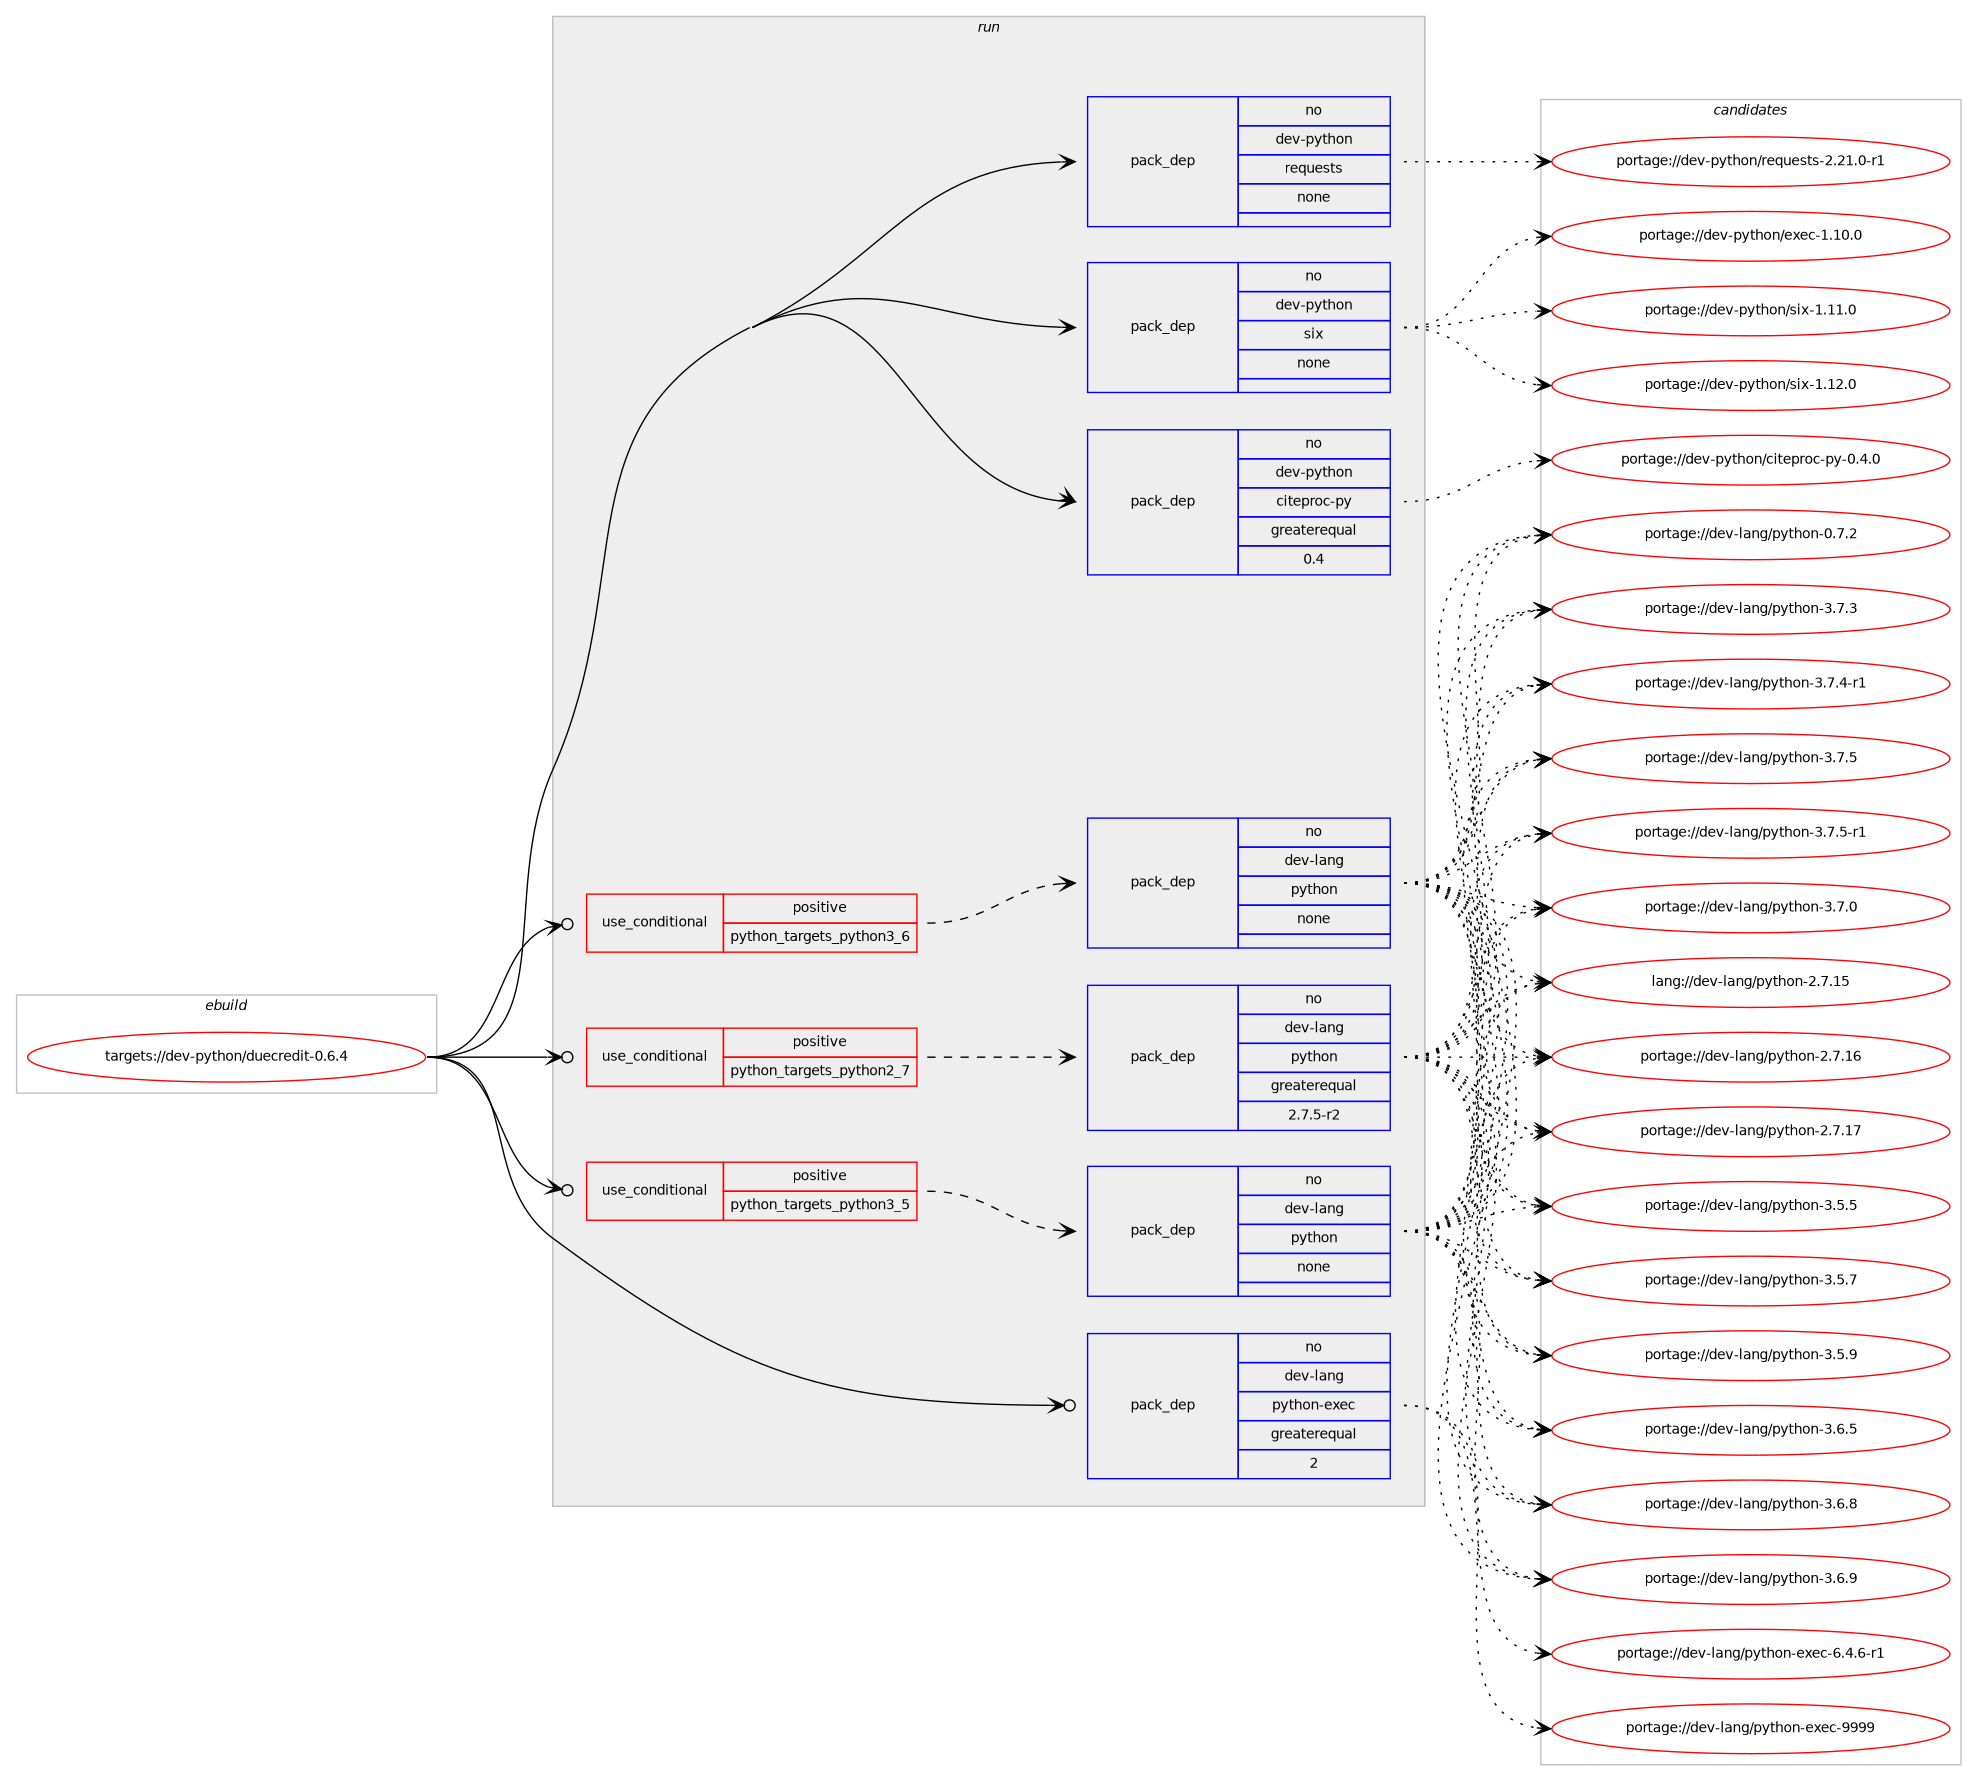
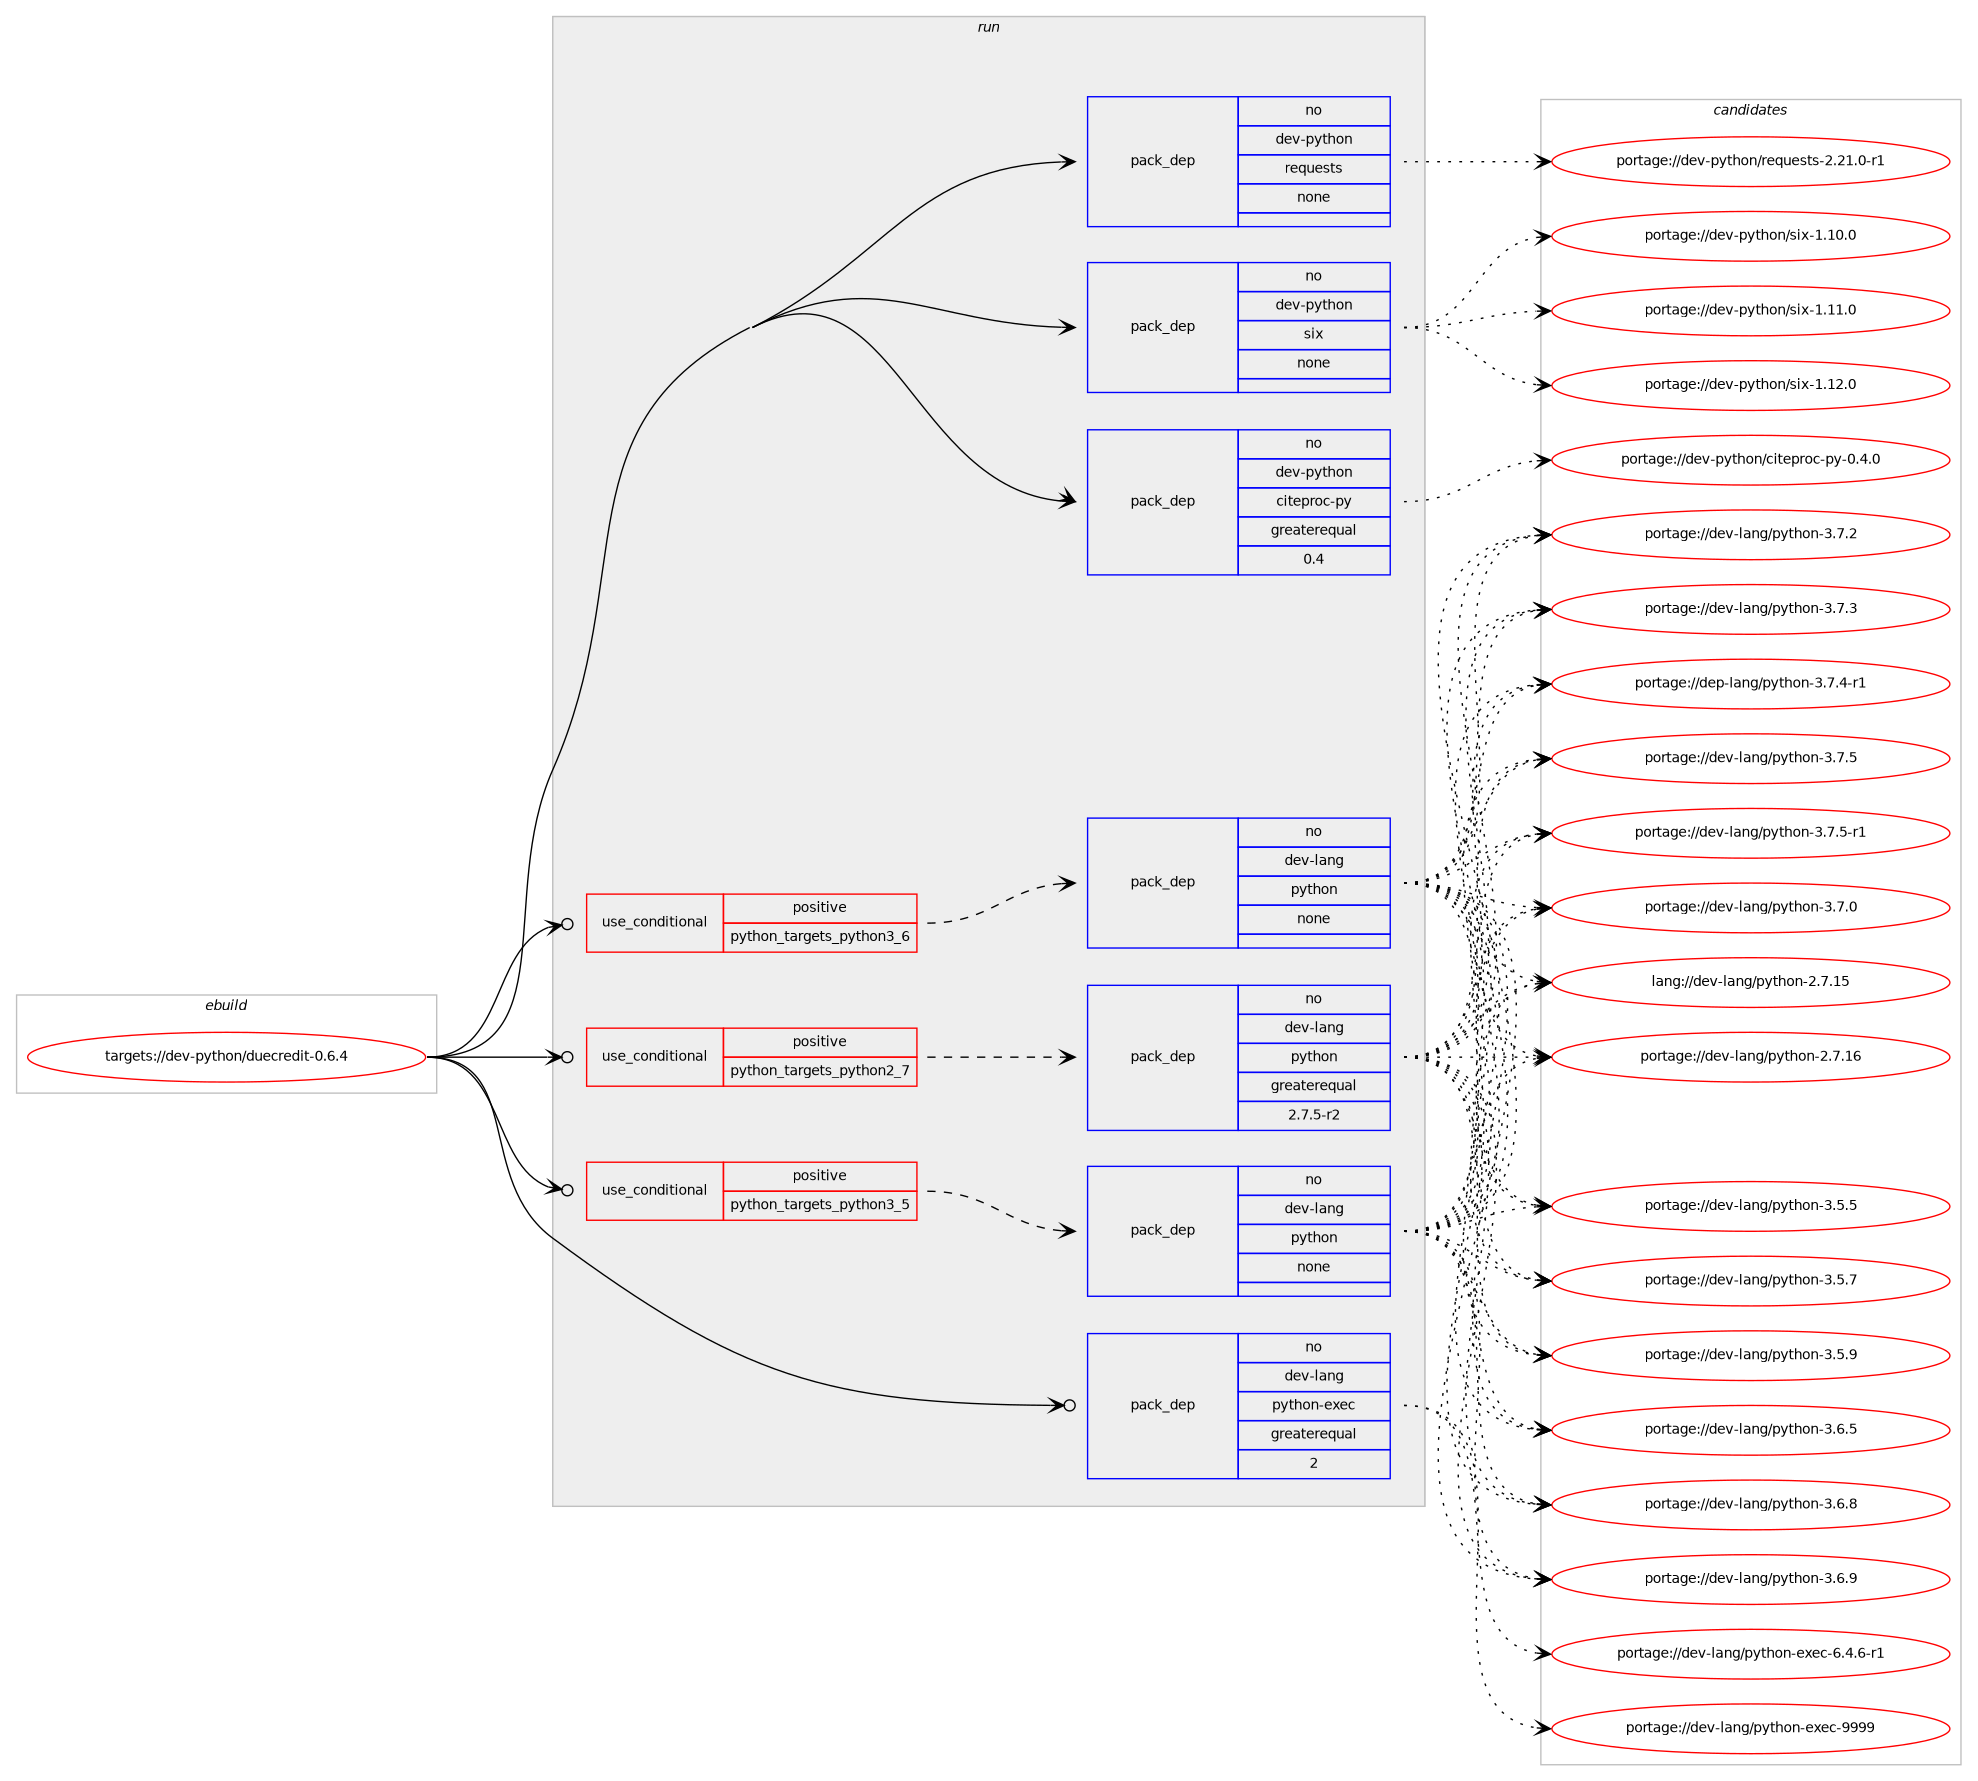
node "portage://dev-python/exec-1.10.0": label "portage://dev-python/exec-1.10.0" -> "portage://dev-python/six-1.10.0"
node "portage://dev-lang/python-0.7.2": label "portage://dev-lang/python-0.7.2" -> "portage://dev-lang/python-3.7.2"
node "portage://dev-lang/python-3.7.4-r1": label "portage://dev-lang/python-3.7.4-r1" -> "portage://dep-lang/python-3.7.4-r1"
node "portage://dev-lang/python-2.7.17": removed
